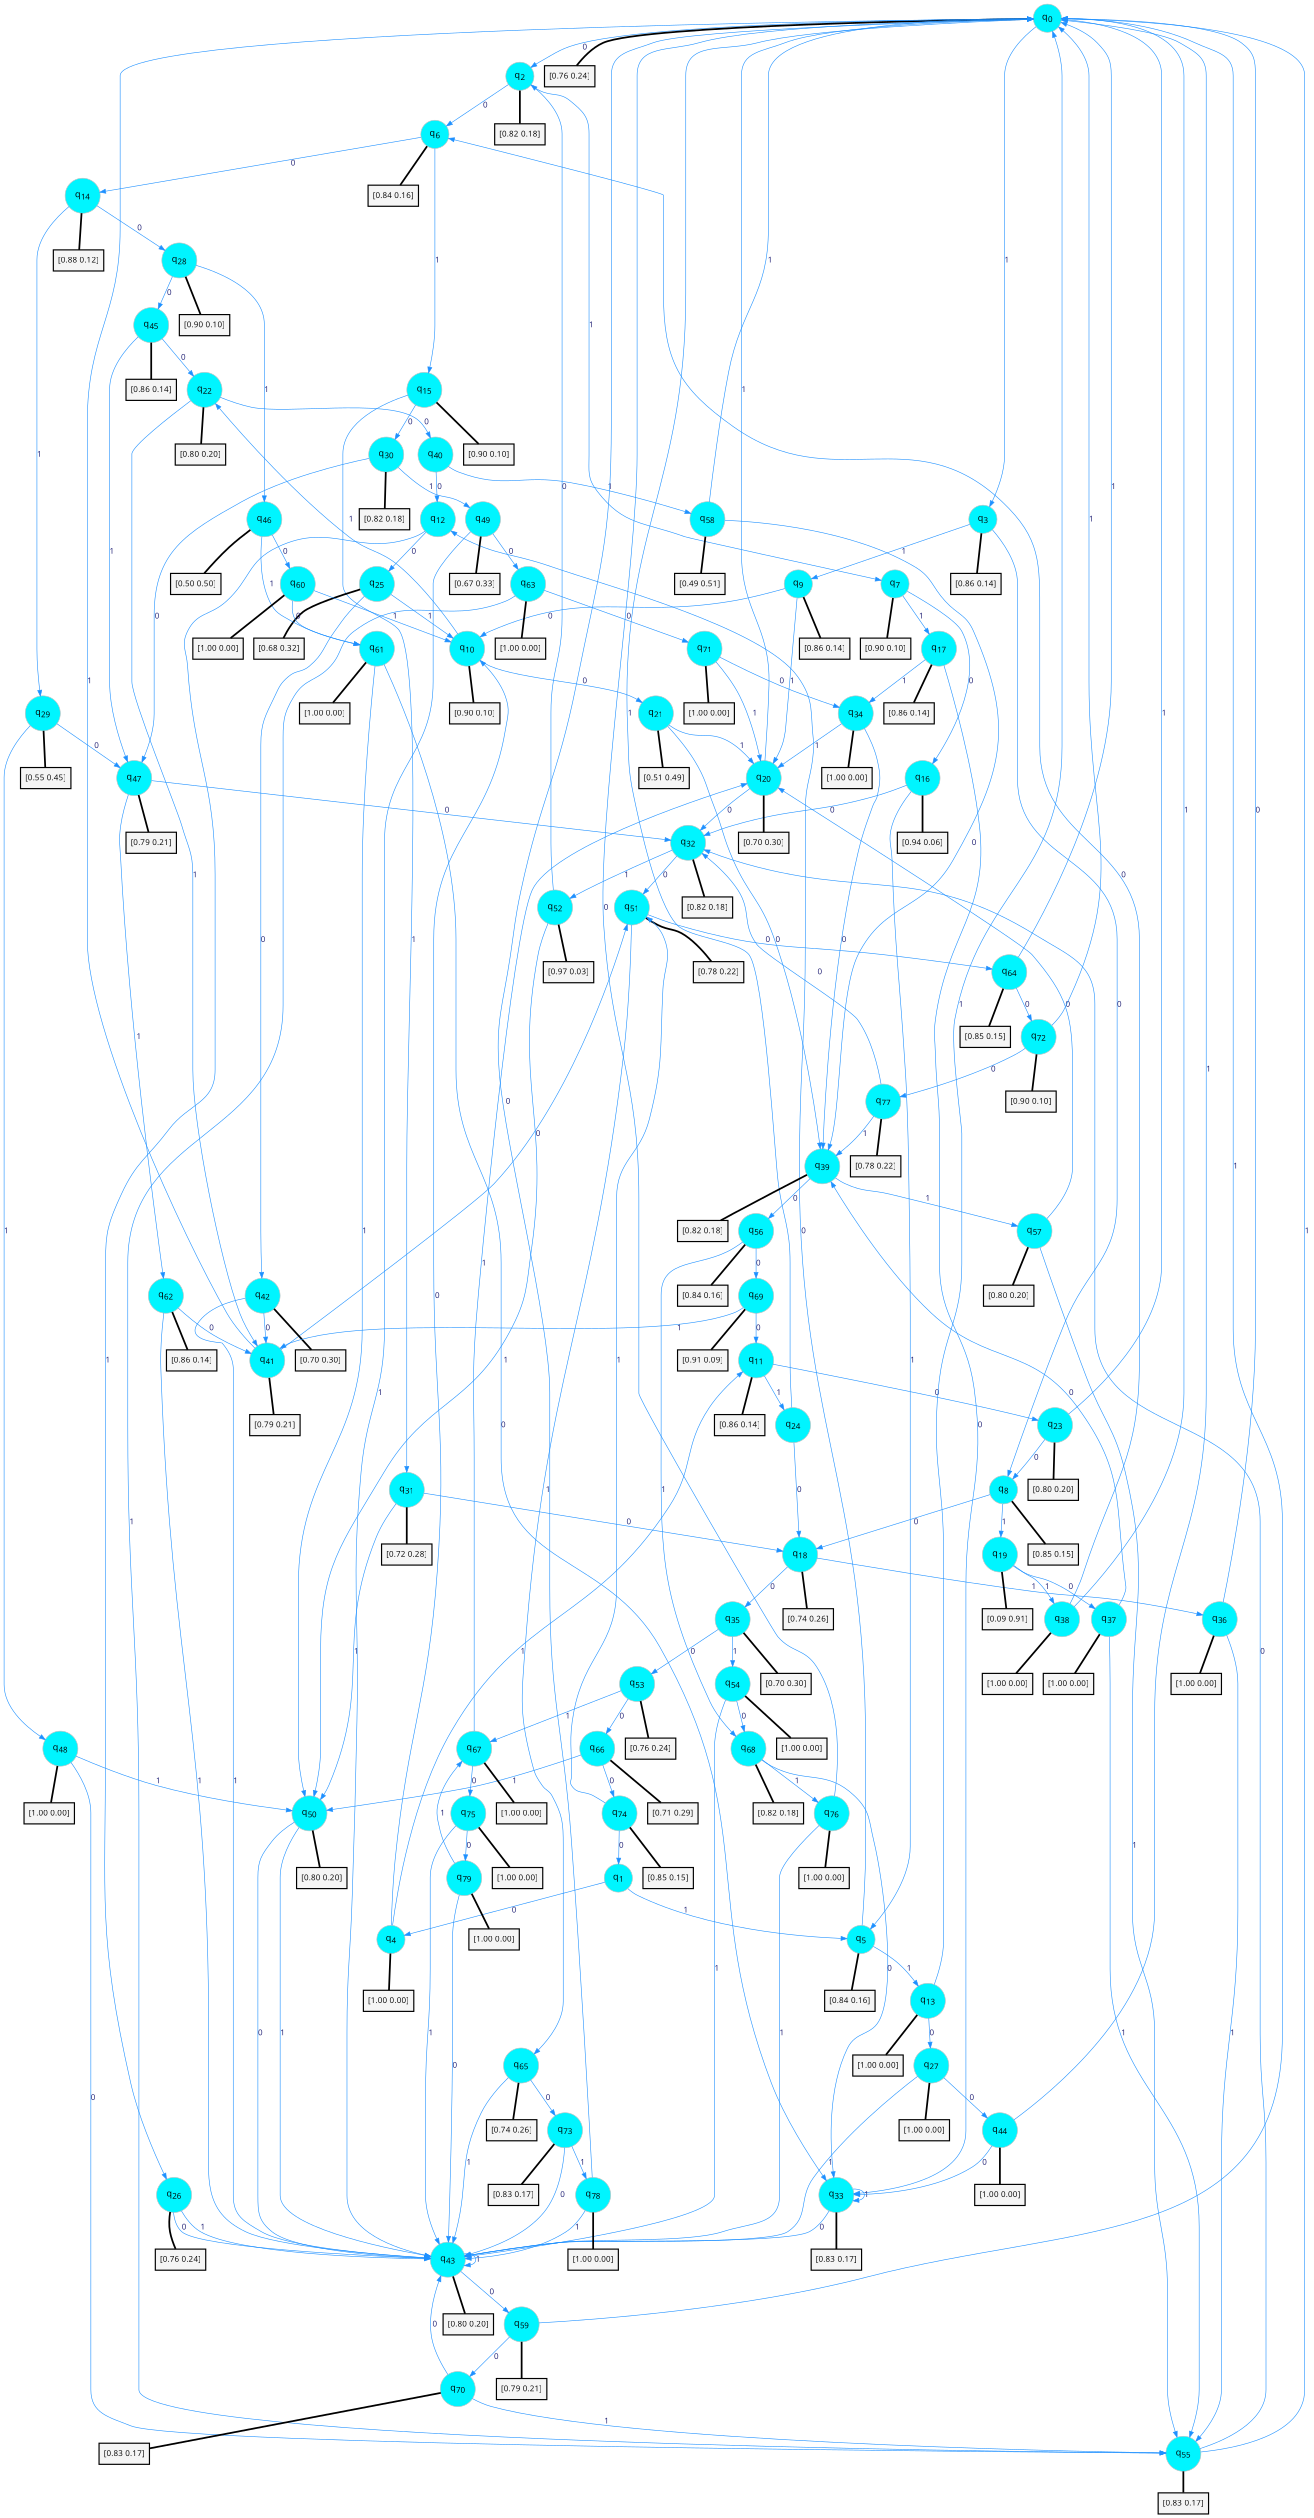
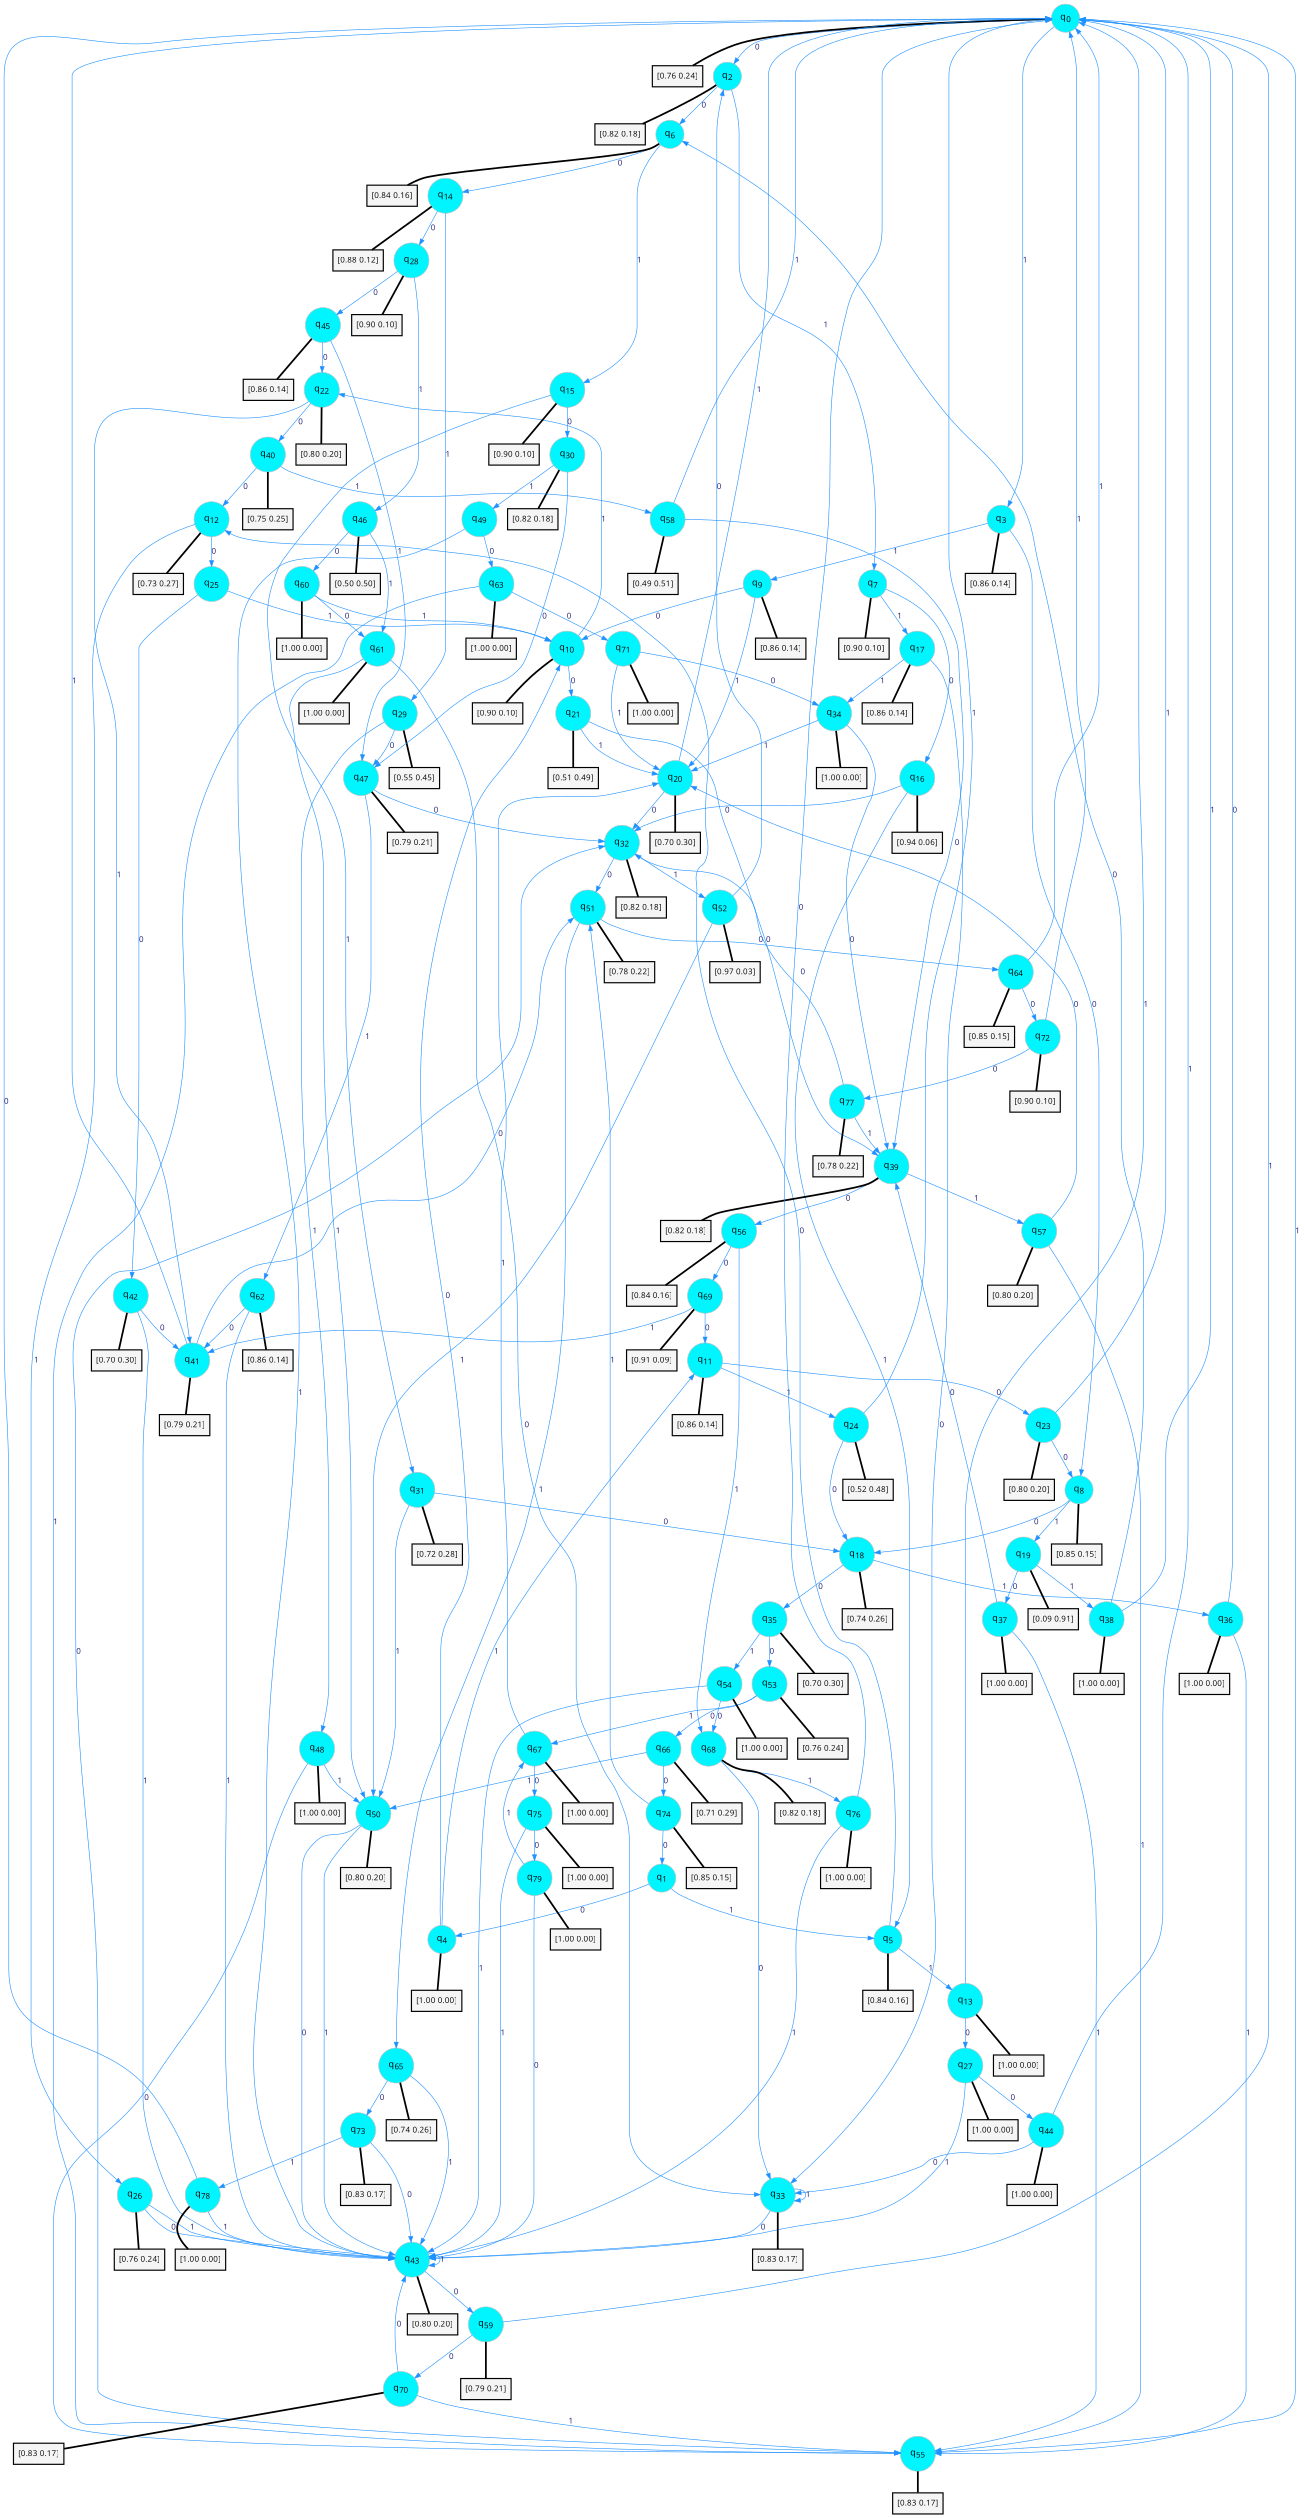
node "[0.75 0.25]": added
node "[0.73 0.27]": added
node "[0.67 0.33]": removed
node "[0.68 0.32]": removed
node "[0.52 0.48]": added
